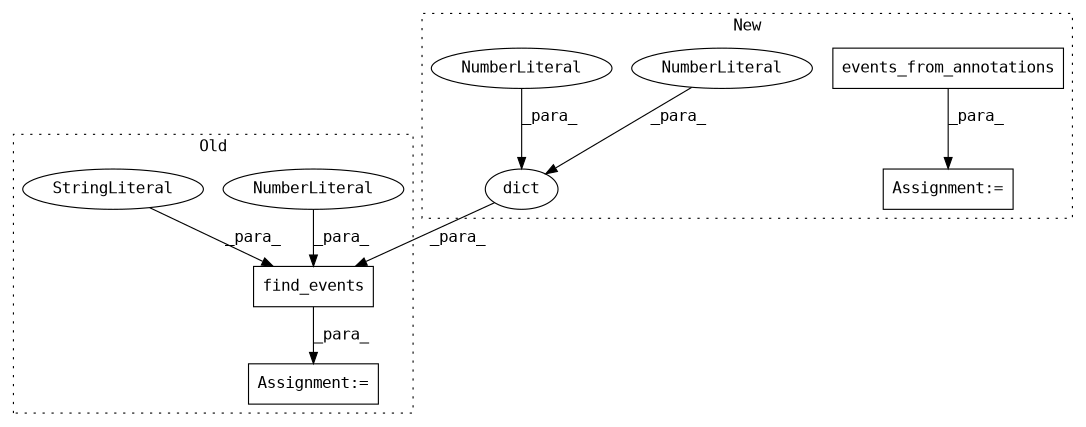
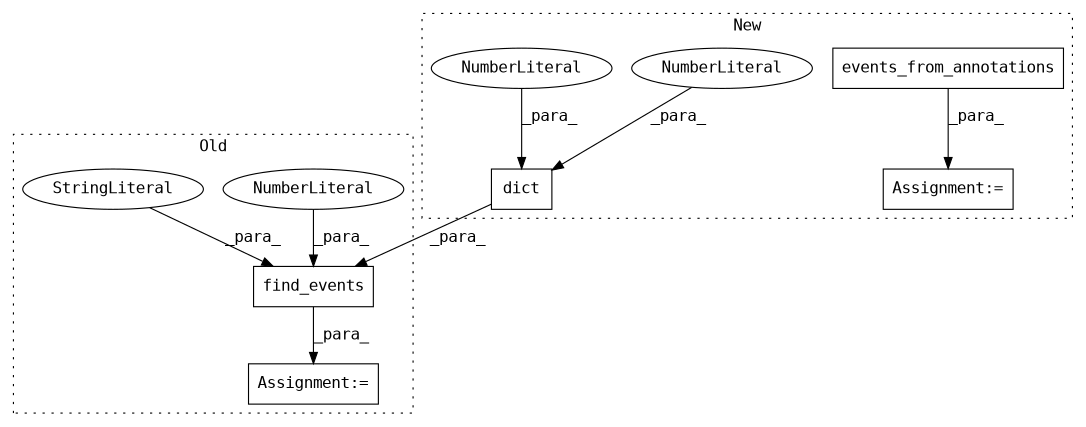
node "dict": shape ellipse -> box
